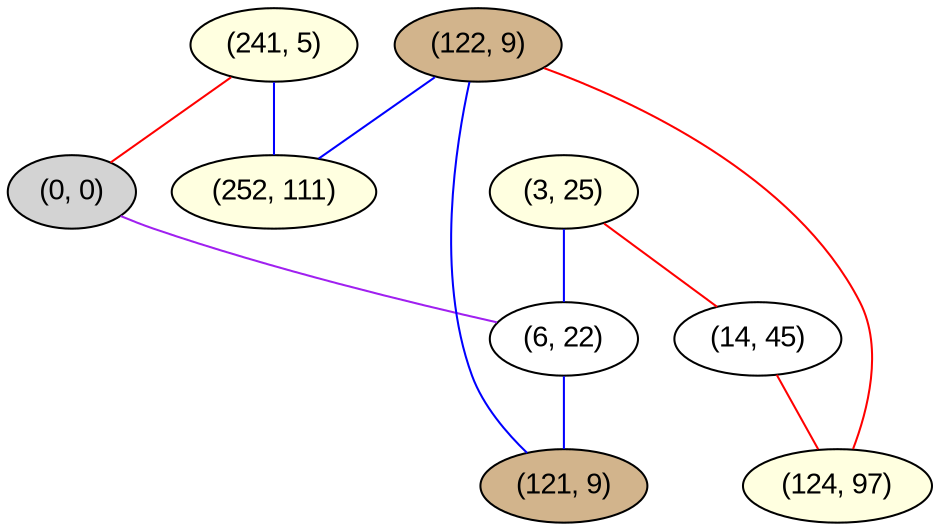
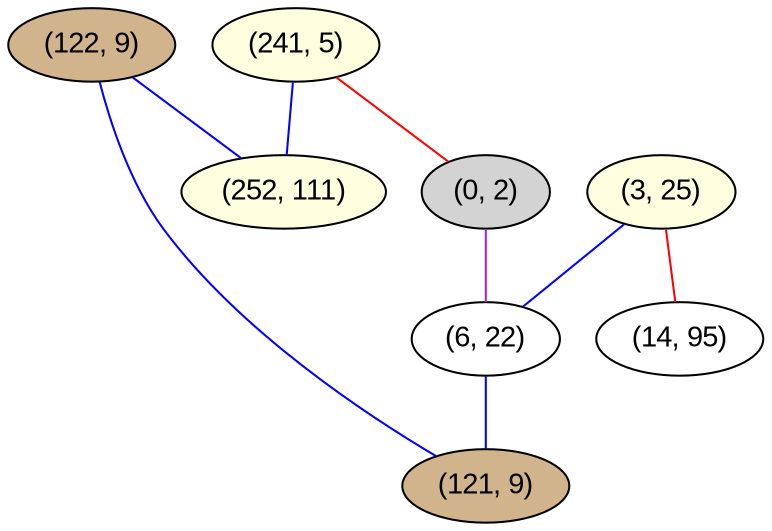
node "(0, 0)": label "(0, 0)" -> "(0, 2)"
node "(14, 45)": label "(14, 45)" -> "(14, 95)"
node "(124, 97)": removed
